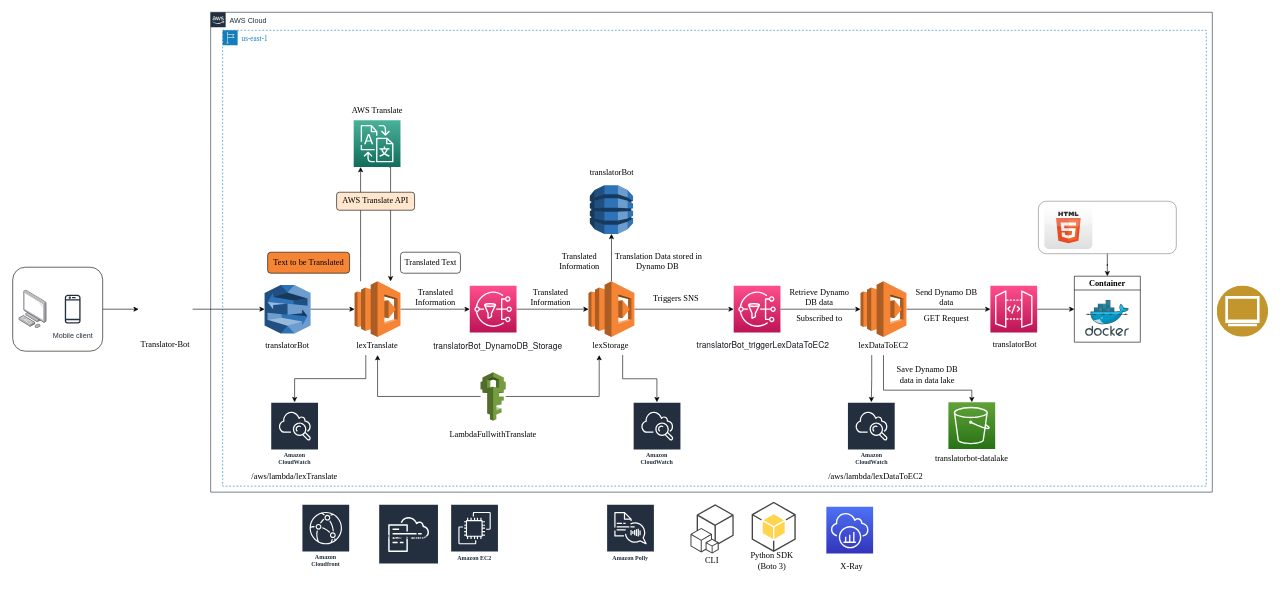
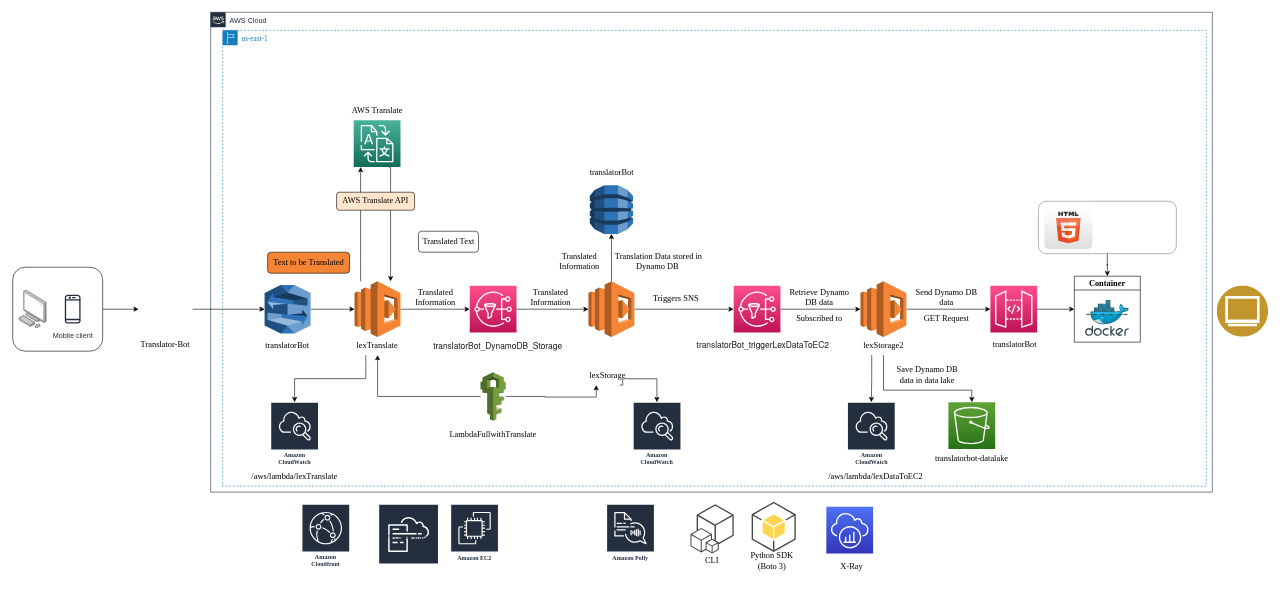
node "Translated Text": moved (430, 263) -> (448, 242)
node "lexStorage": moved (611, 346) -> (608, 376)
node "lexDataToEC2": label "lexDataToEC2" -> "lexStorage2"
